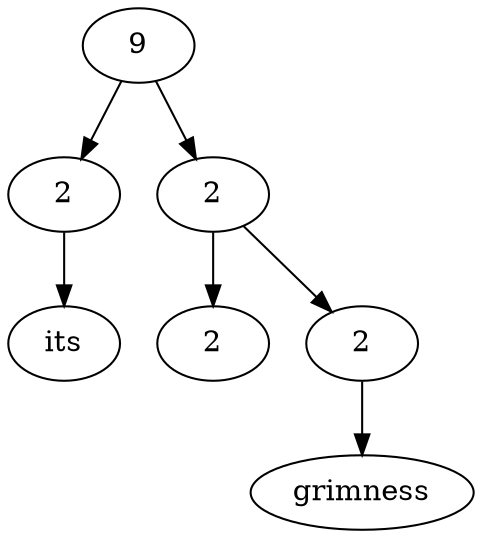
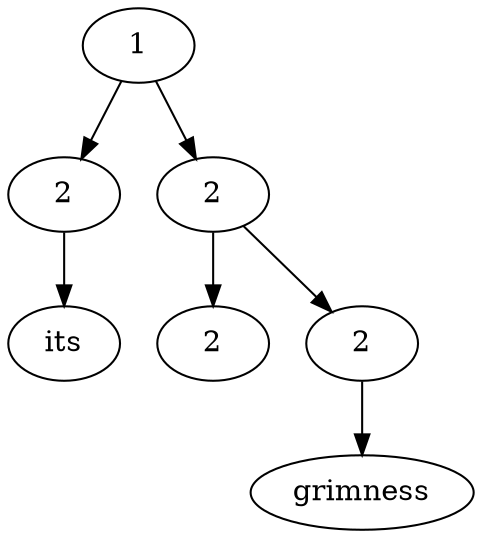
node "9": label "9" -> "1"
